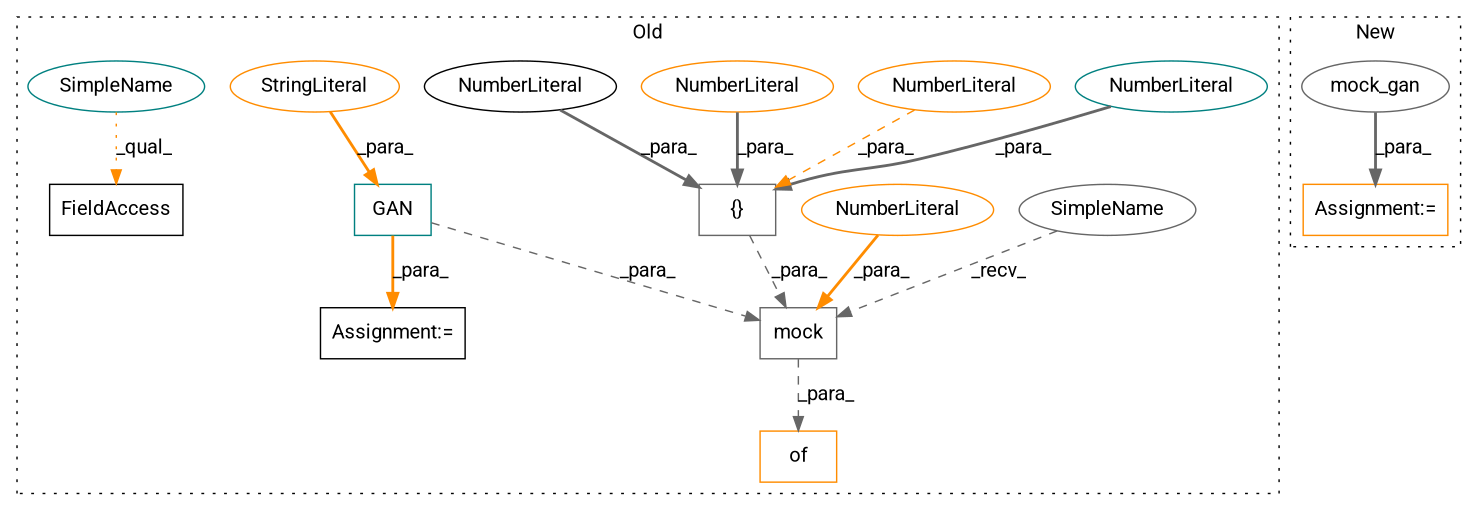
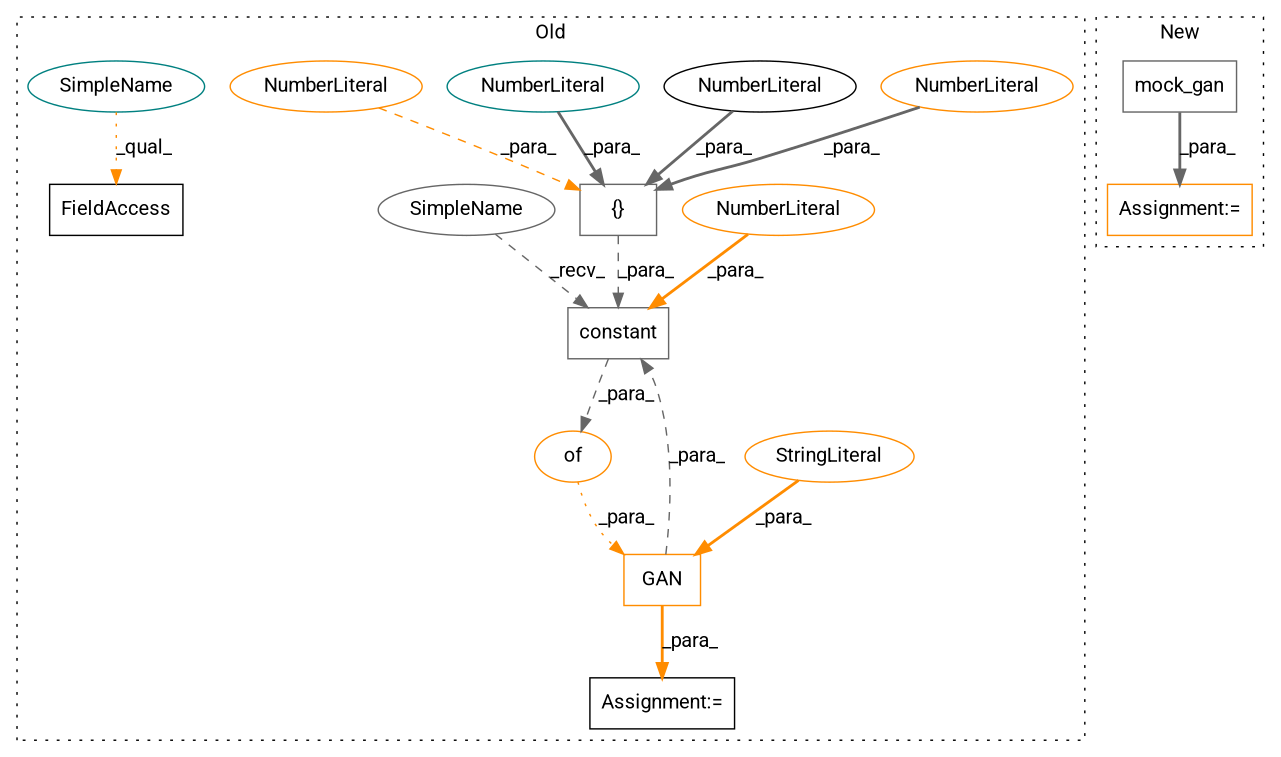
node "mock_gan": shape ellipse -> box
node "GAN": color teal -> darkorange
node "mock": label "mock" -> "constant"
node "of": shape box -> ellipse
edge "of" -> "GAN": added, label "_para_"
